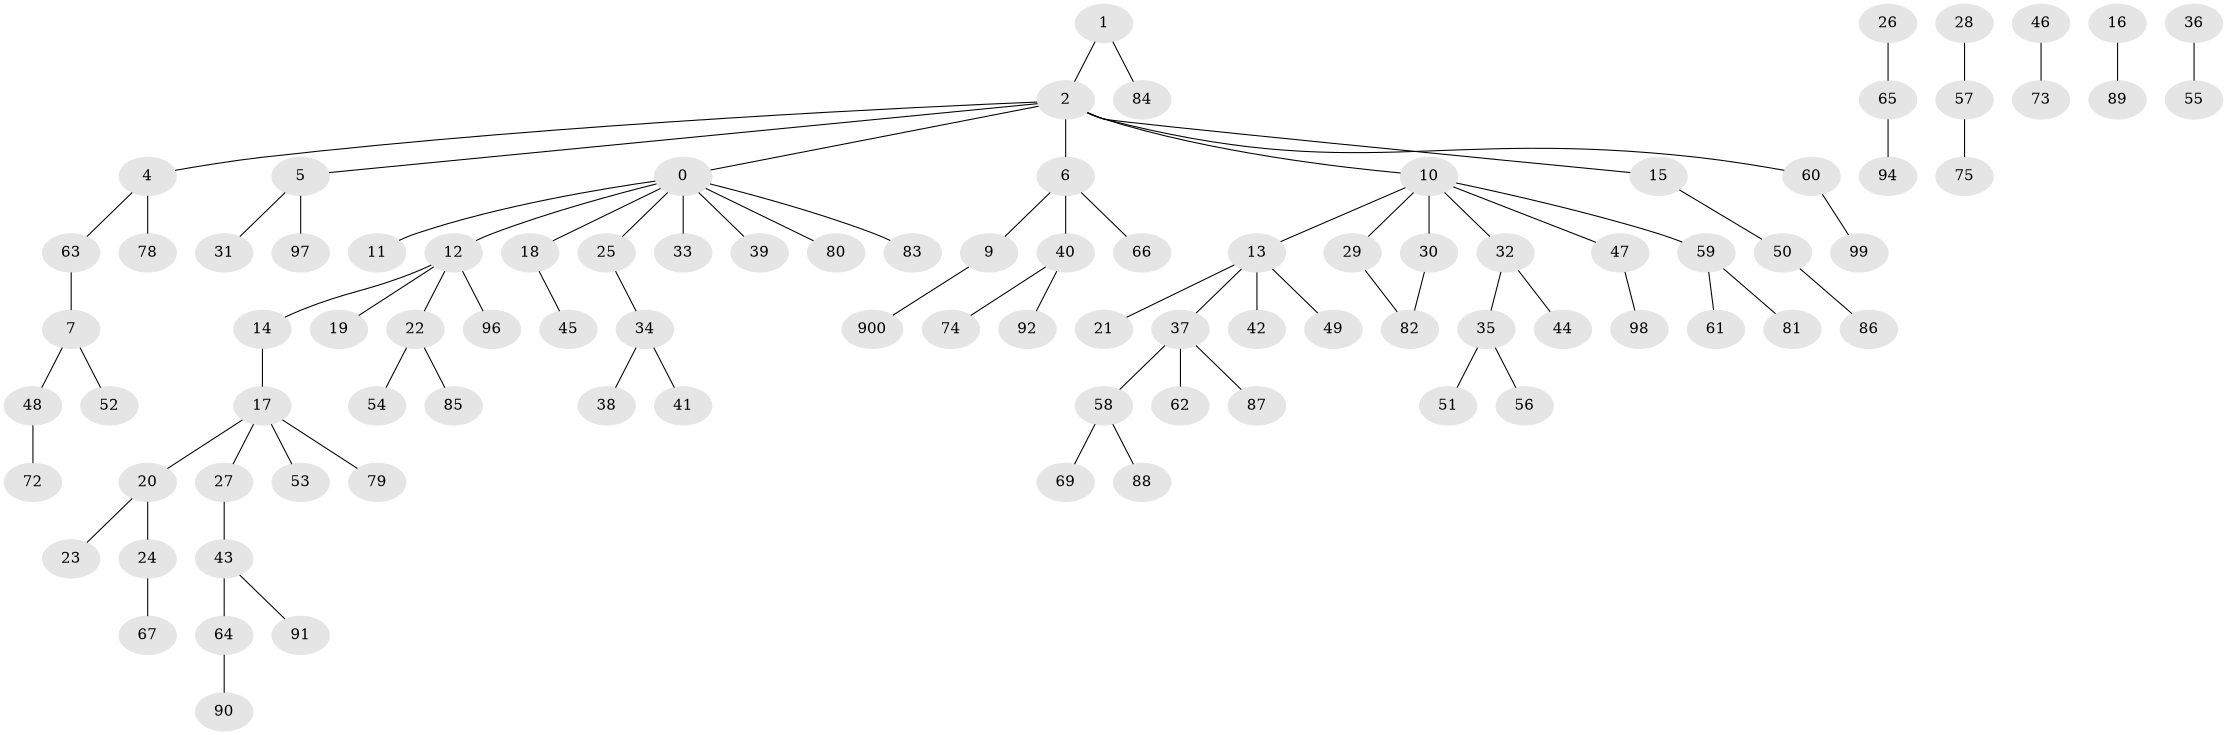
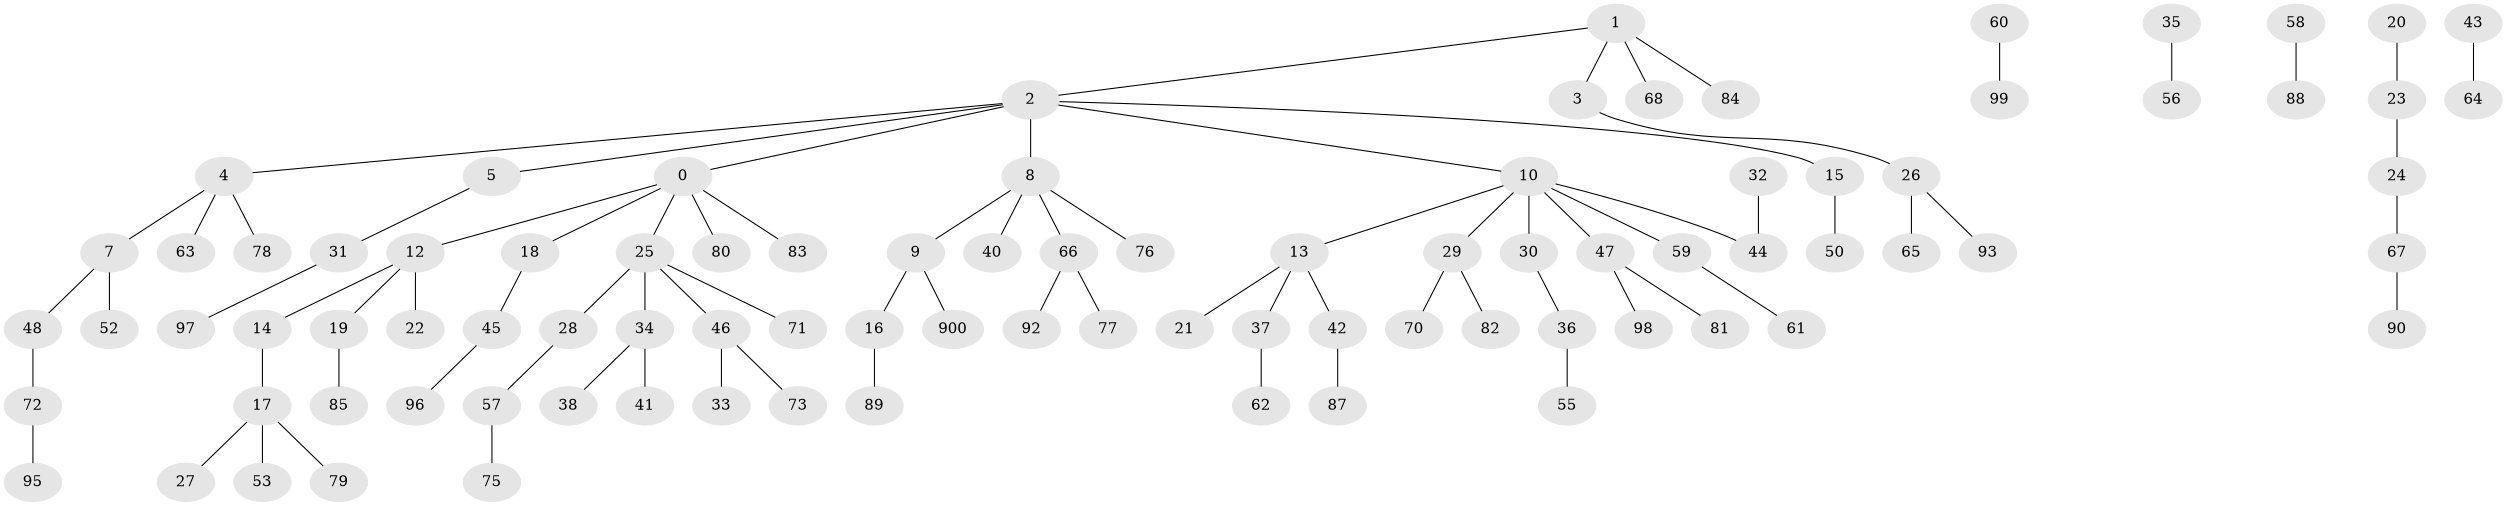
node "3": added
node "68": added
edge "2" -- "60": removed
node "6": label "6" -> "8"
node "94": removed
edge "5" -- "97": now "31" -- "97"
edge "0" -- "33": now "46" -- "33"
edge "10" -- "32": now "10" -- "44"
node "11": removed
node "39": removed
node "76": added
node "93": added
edge "63" -- "7": now "4" -- "7"
edge "12" -- "96": now "45" -- "96"
edge "25" -- "28": added
edge "25" -- "46": added
edge "9" -- "16": added
edge "40" -- "92": now "66" -- "92"
edge "30" -- "82": now "30" -- "36"
edge "32" -- "35": removed
edge "59" -- "81": now "47" -- "81"
node "71": added
node "74": removed
node "77": added
node "49": removed
node "70": added
node "86": removed
edge "22" -- "85": now "19" -- "85"
edge "37" -- "58": removed
edge "37" -- "87": now "42" -- "87"
node "54": removed
node "51": removed
edge "17" -- "20": removed
node "95": added
node "69": removed
edge "20" -- "24": now "23" -- "24"
edge "27" -- "43": removed
node "91": removed
edge "64" -- "90": now "67" -- "90"
